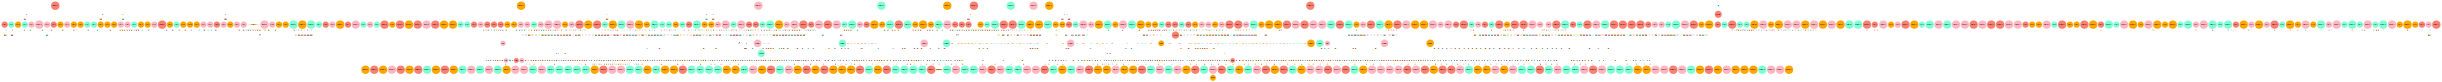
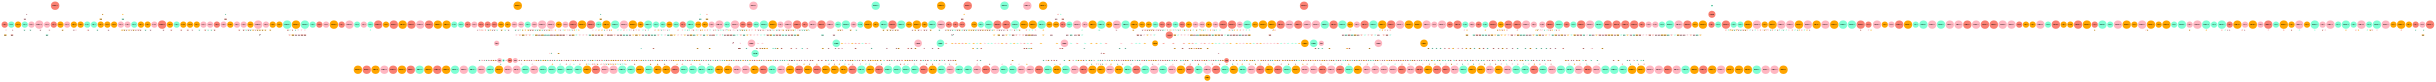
node "( true ( MARK 2 1 3 2 O ) )": shape invtriangle -> circle
node "( true ( MARK 1 2 3 3 X ) )": fillcolor salmon -> aquamarine
node "( legal XPLAYER ( PLAY 3 3 1 3 X ) )": fillcolor aquamarine -> lightpink
node "( legal OPLAYER ( PLAY 2 3 1 1 O ) )": shape box -> circle
node "( legal XPLAYER ( PLAY 2 2 2 2 X ) )": fillcolor orange -> aquamarine
